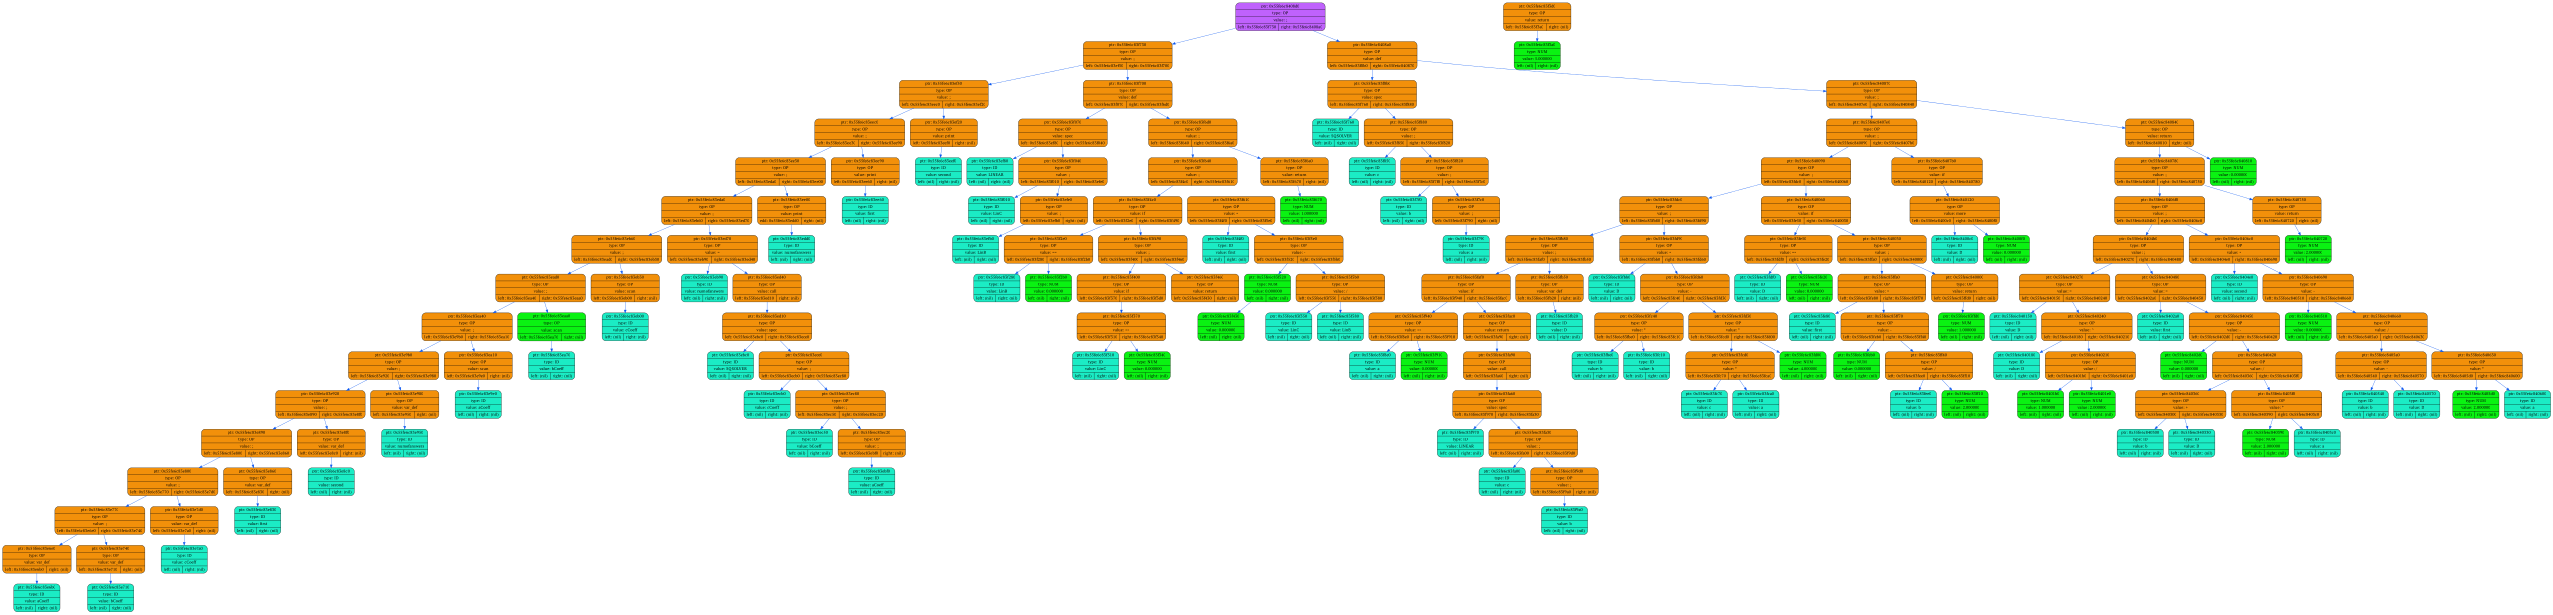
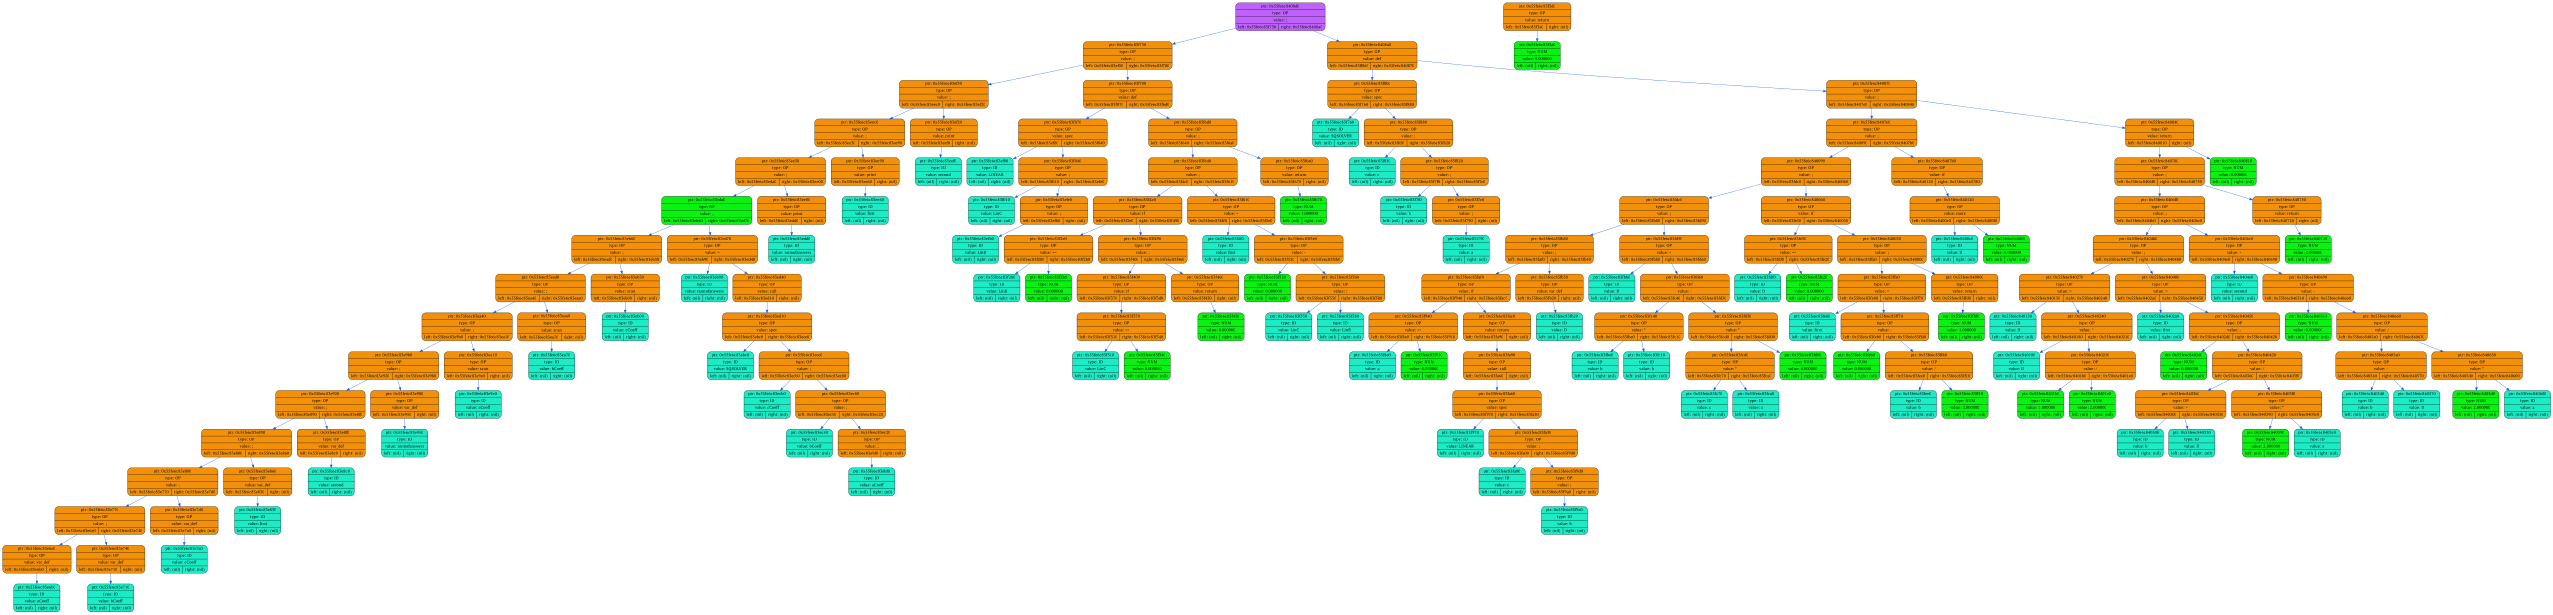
edge "ptr: 0x55fe6c83f640" -> "ptr: 0x55fe6c83f610": added
node "ptr: 0x55fe6c83eda0": fillcolor #f2900a -> #0af212
node "ptr: 0x55fe6c83ee00": text "edd: 0x55fe6c83edd0" -> "left: 0x55fe6c83edd0"
edge "ptr: 0x55fe6c83f520" -> "ptr: 0x55fe6c83f430": now "ptr: 0x55fe6c83f460" -> "ptr: 0x55fe6c83f430"
node "ptr: 0x55fe6c83eaa0": fillcolor #0af212 -> #f2900a
